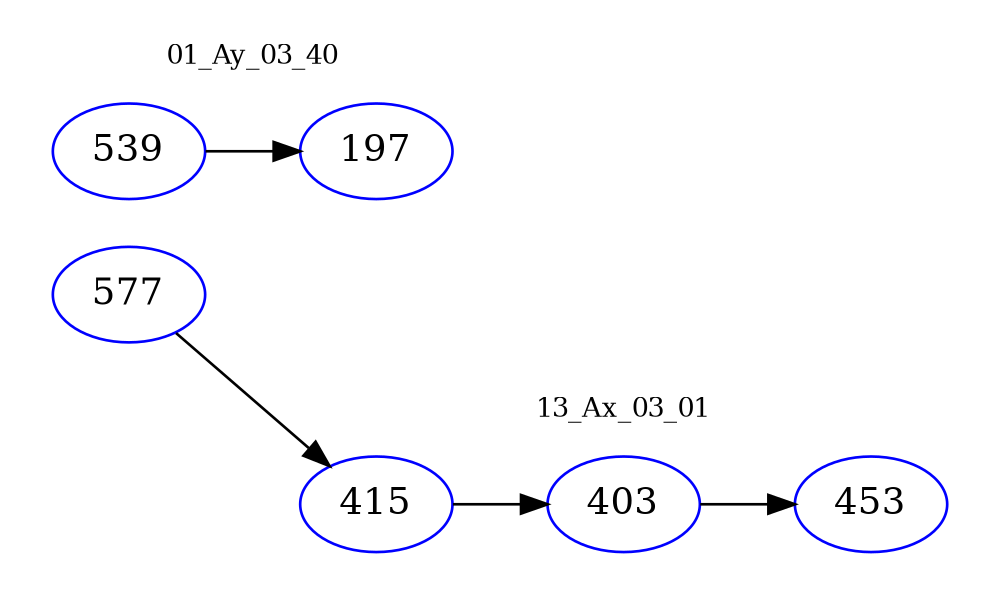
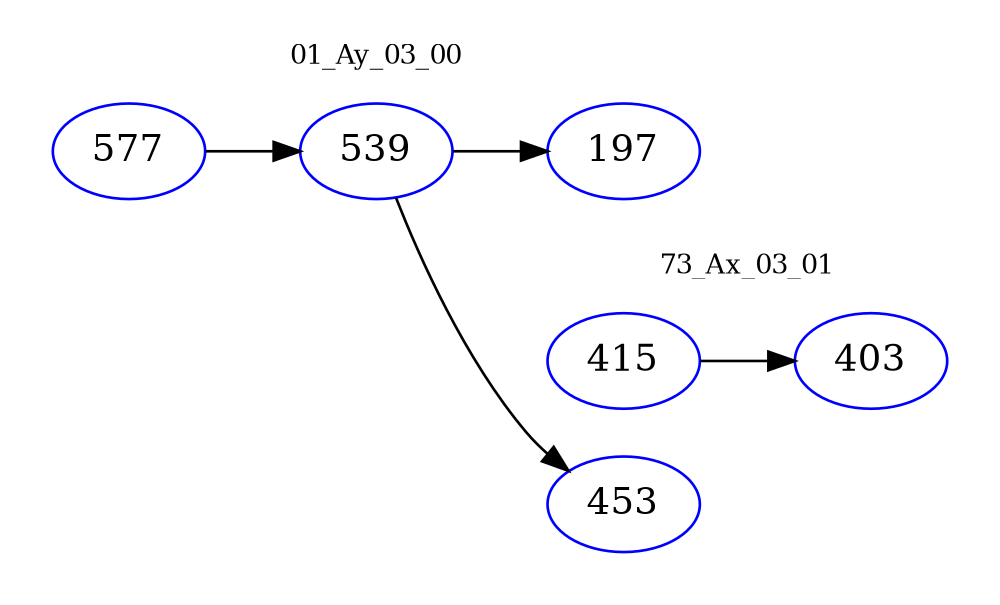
cluster "01_Ay_03_40": label "01_Ay_03_40" -> "01_Ay_03_00"
edge "577" -> "415": now "577" -> "539"
cluster "13_Ax_03_01": label "13_Ax_03_01" -> "73_Ax_03_01"
edge "403" -> "453": now "539" -> "453"
